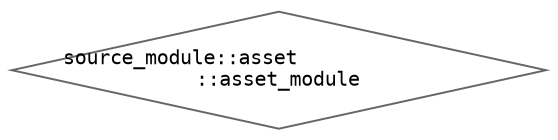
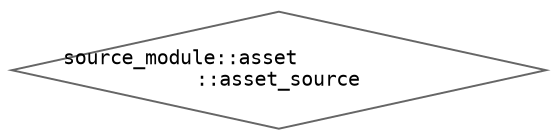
node "source_module::asset ::asset_module": label "source_module::asset ::asset_module" -> "source_module::asset ::asset_source"
